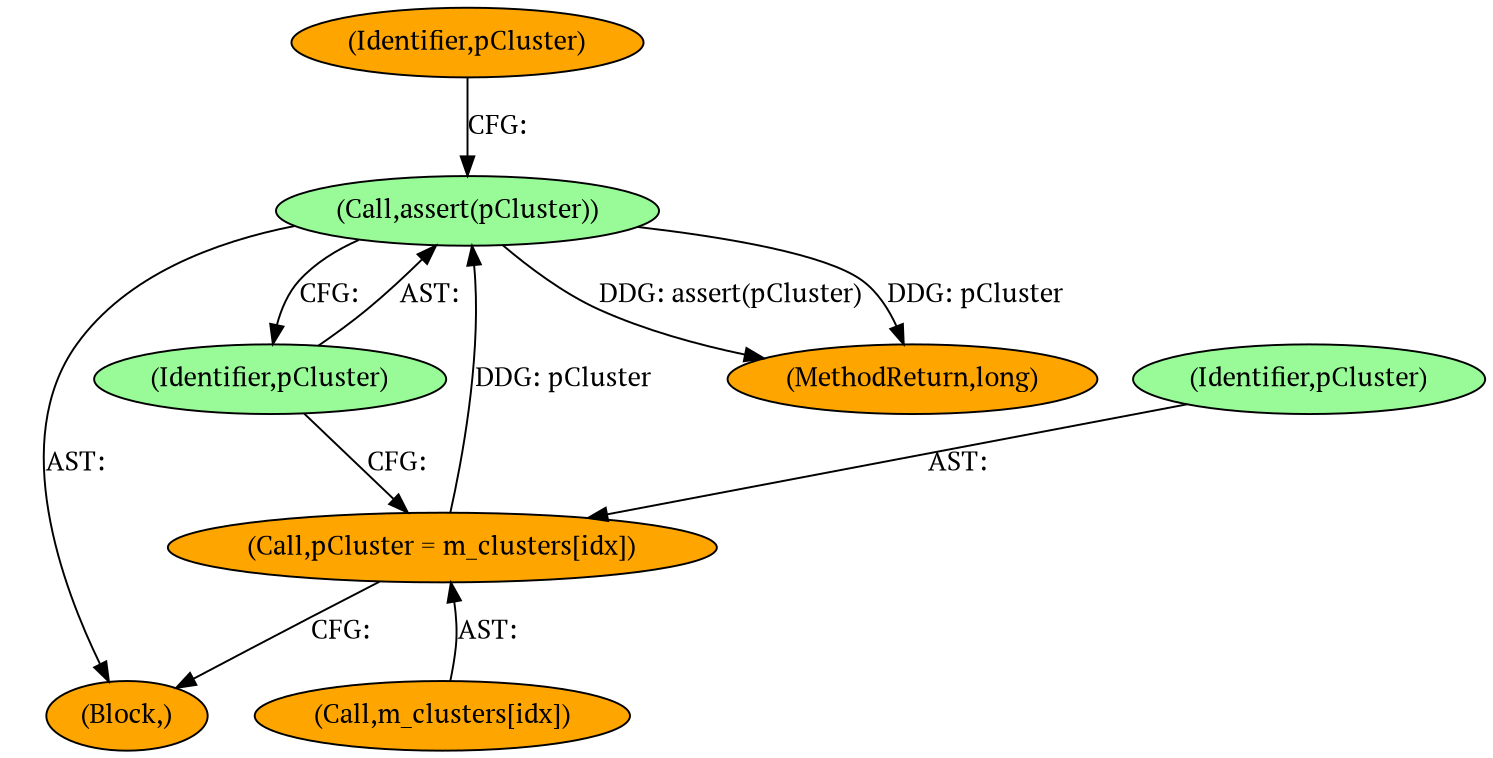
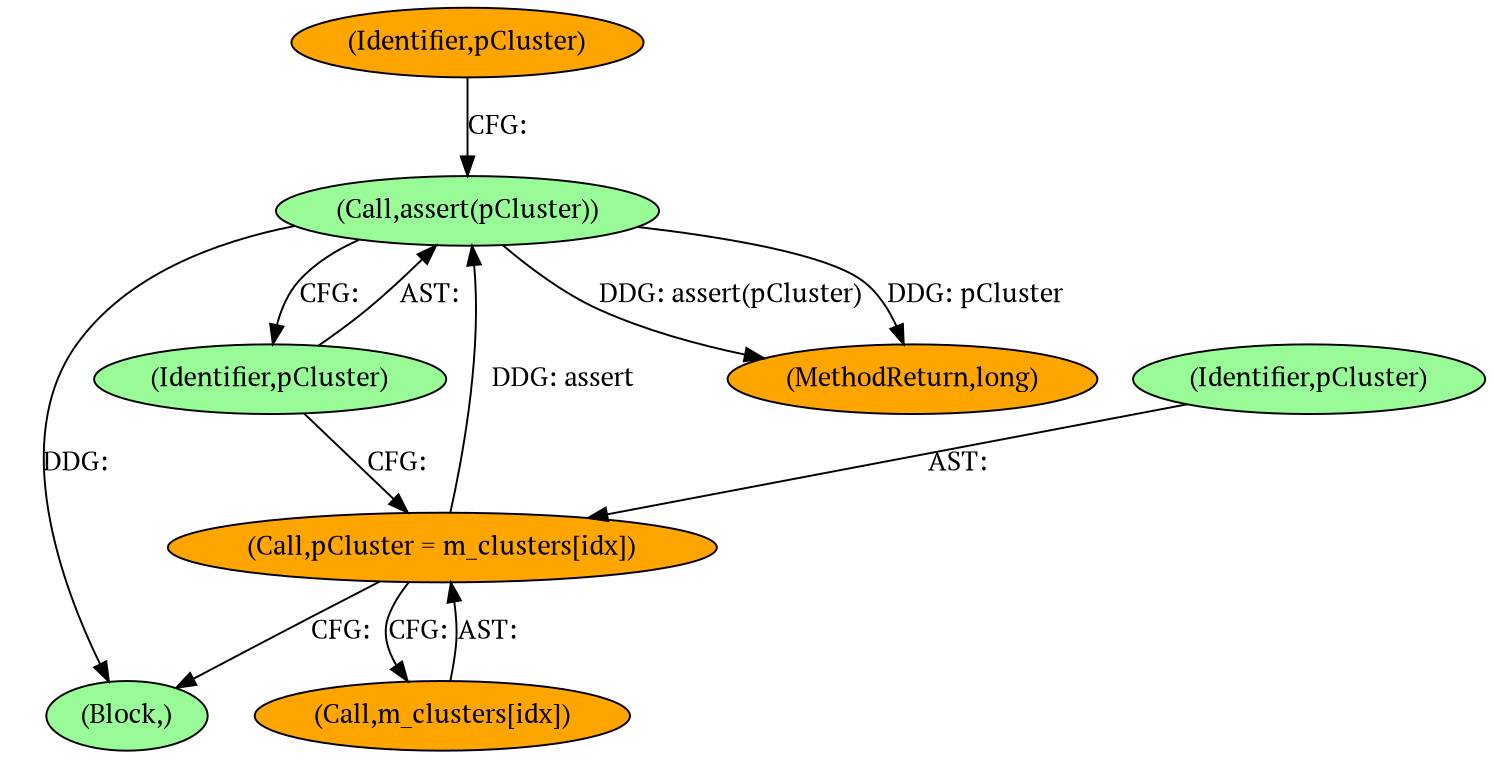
edge "(Call,pCluster = m_clusters[idx])" -> "(Call,assert(pCluster))": label "DDG: pCluster" -> "DDG: assert"
edge "(Call,assert(pCluster))" -> "(Block,)": label "AST: " -> "DDG: "
edge "(Call,pCluster = m_clusters[idx])" -> "(Call,m_clusters[idx])": added, label "CFG:"
node "(Block,)": fillcolor orange -> palegreen
